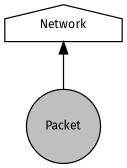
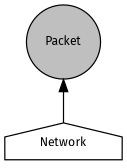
edge "Packet" -> "Network": reversed
